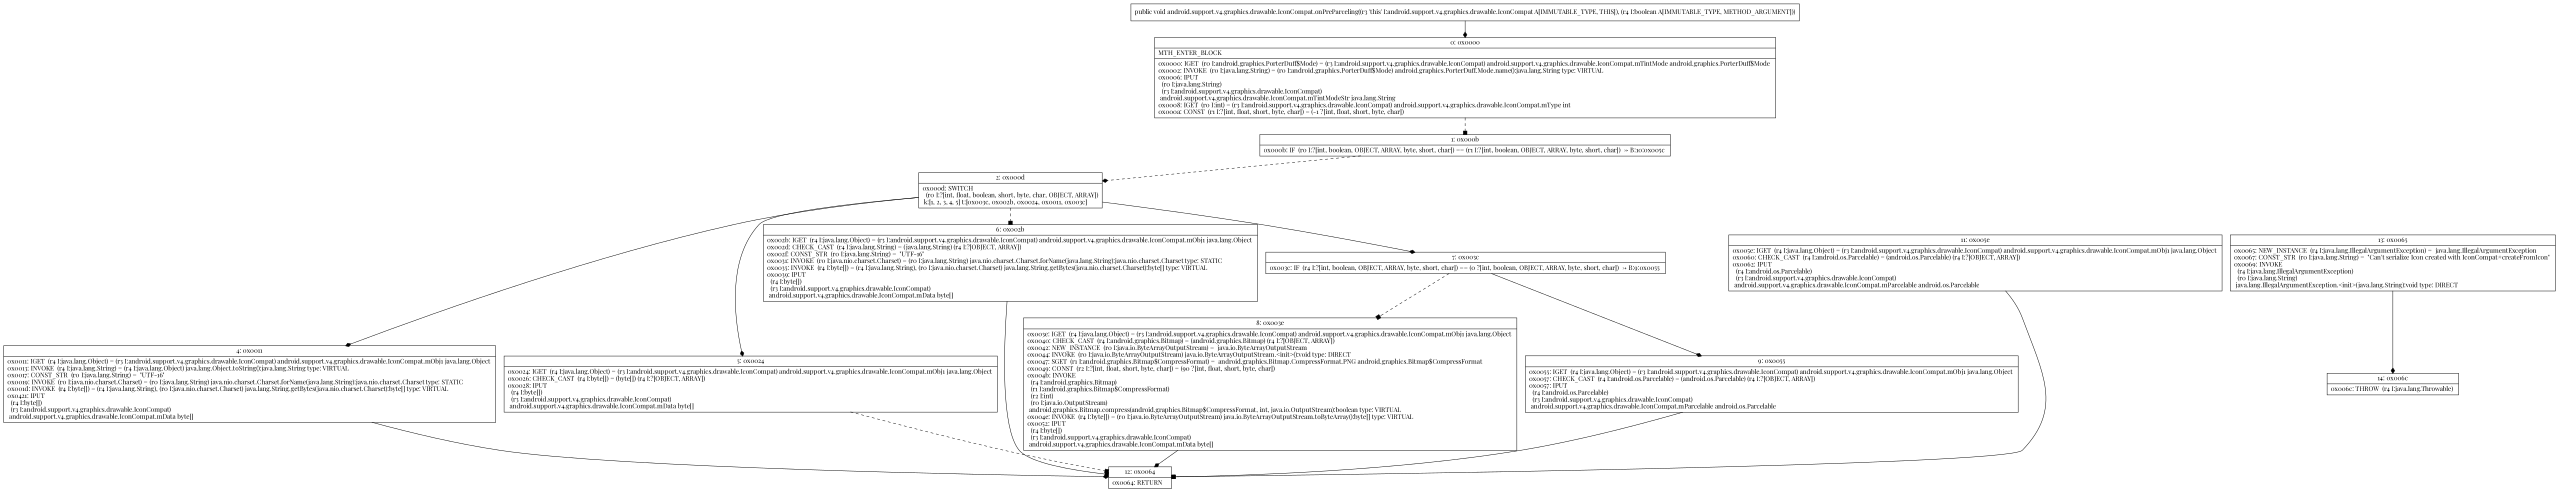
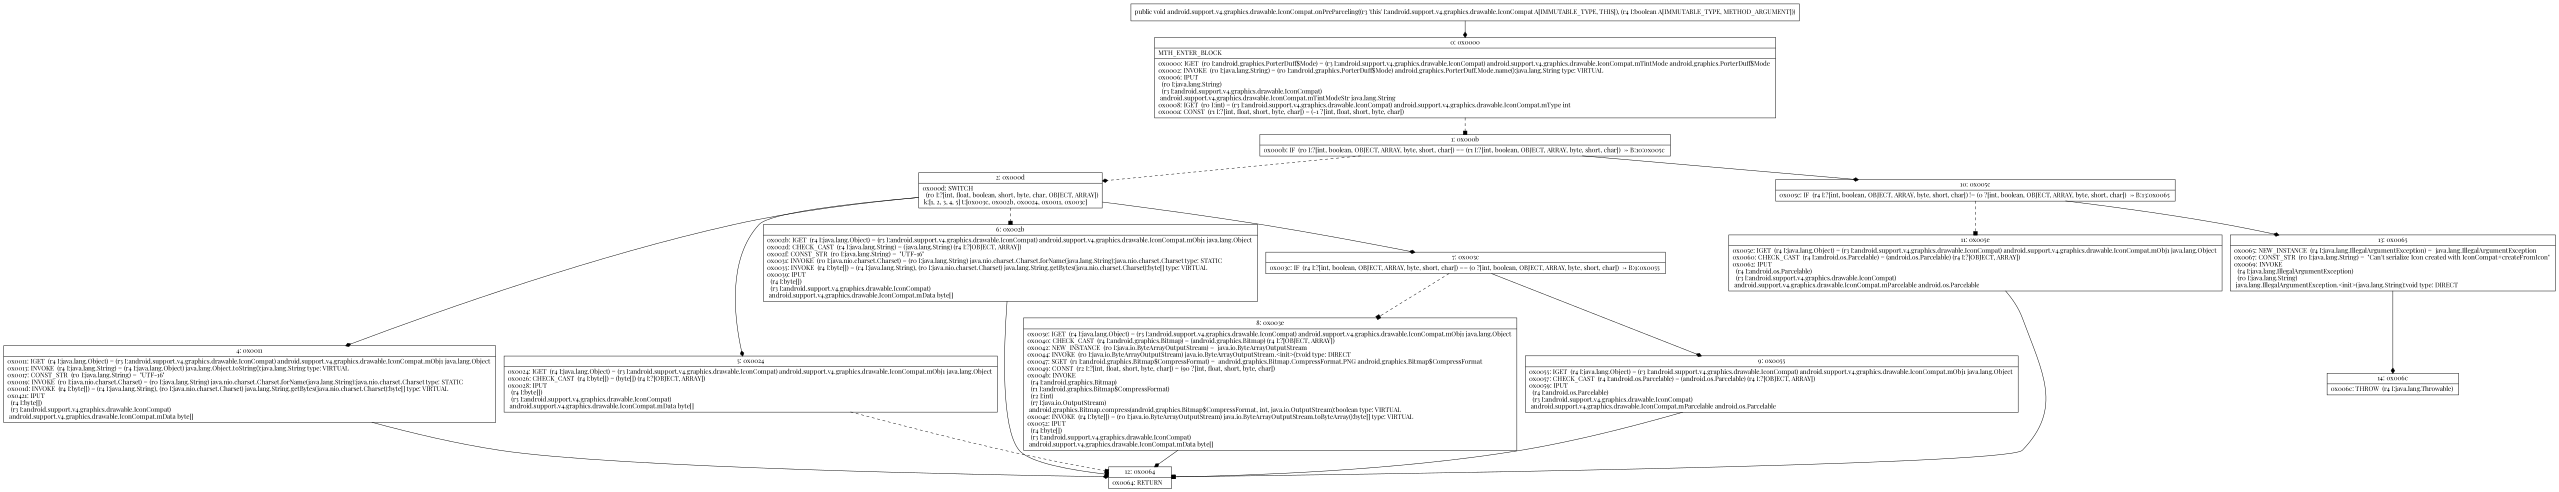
node "10: 0x005c": added
node "9: 0x0055": text "0x0057: IPUT" -> "0x0059: IPUT"
node "8: 0x003e": text "(r0 I:java.io.OutputStream)" -> "(r7 I:java.io.OutputStream)"
